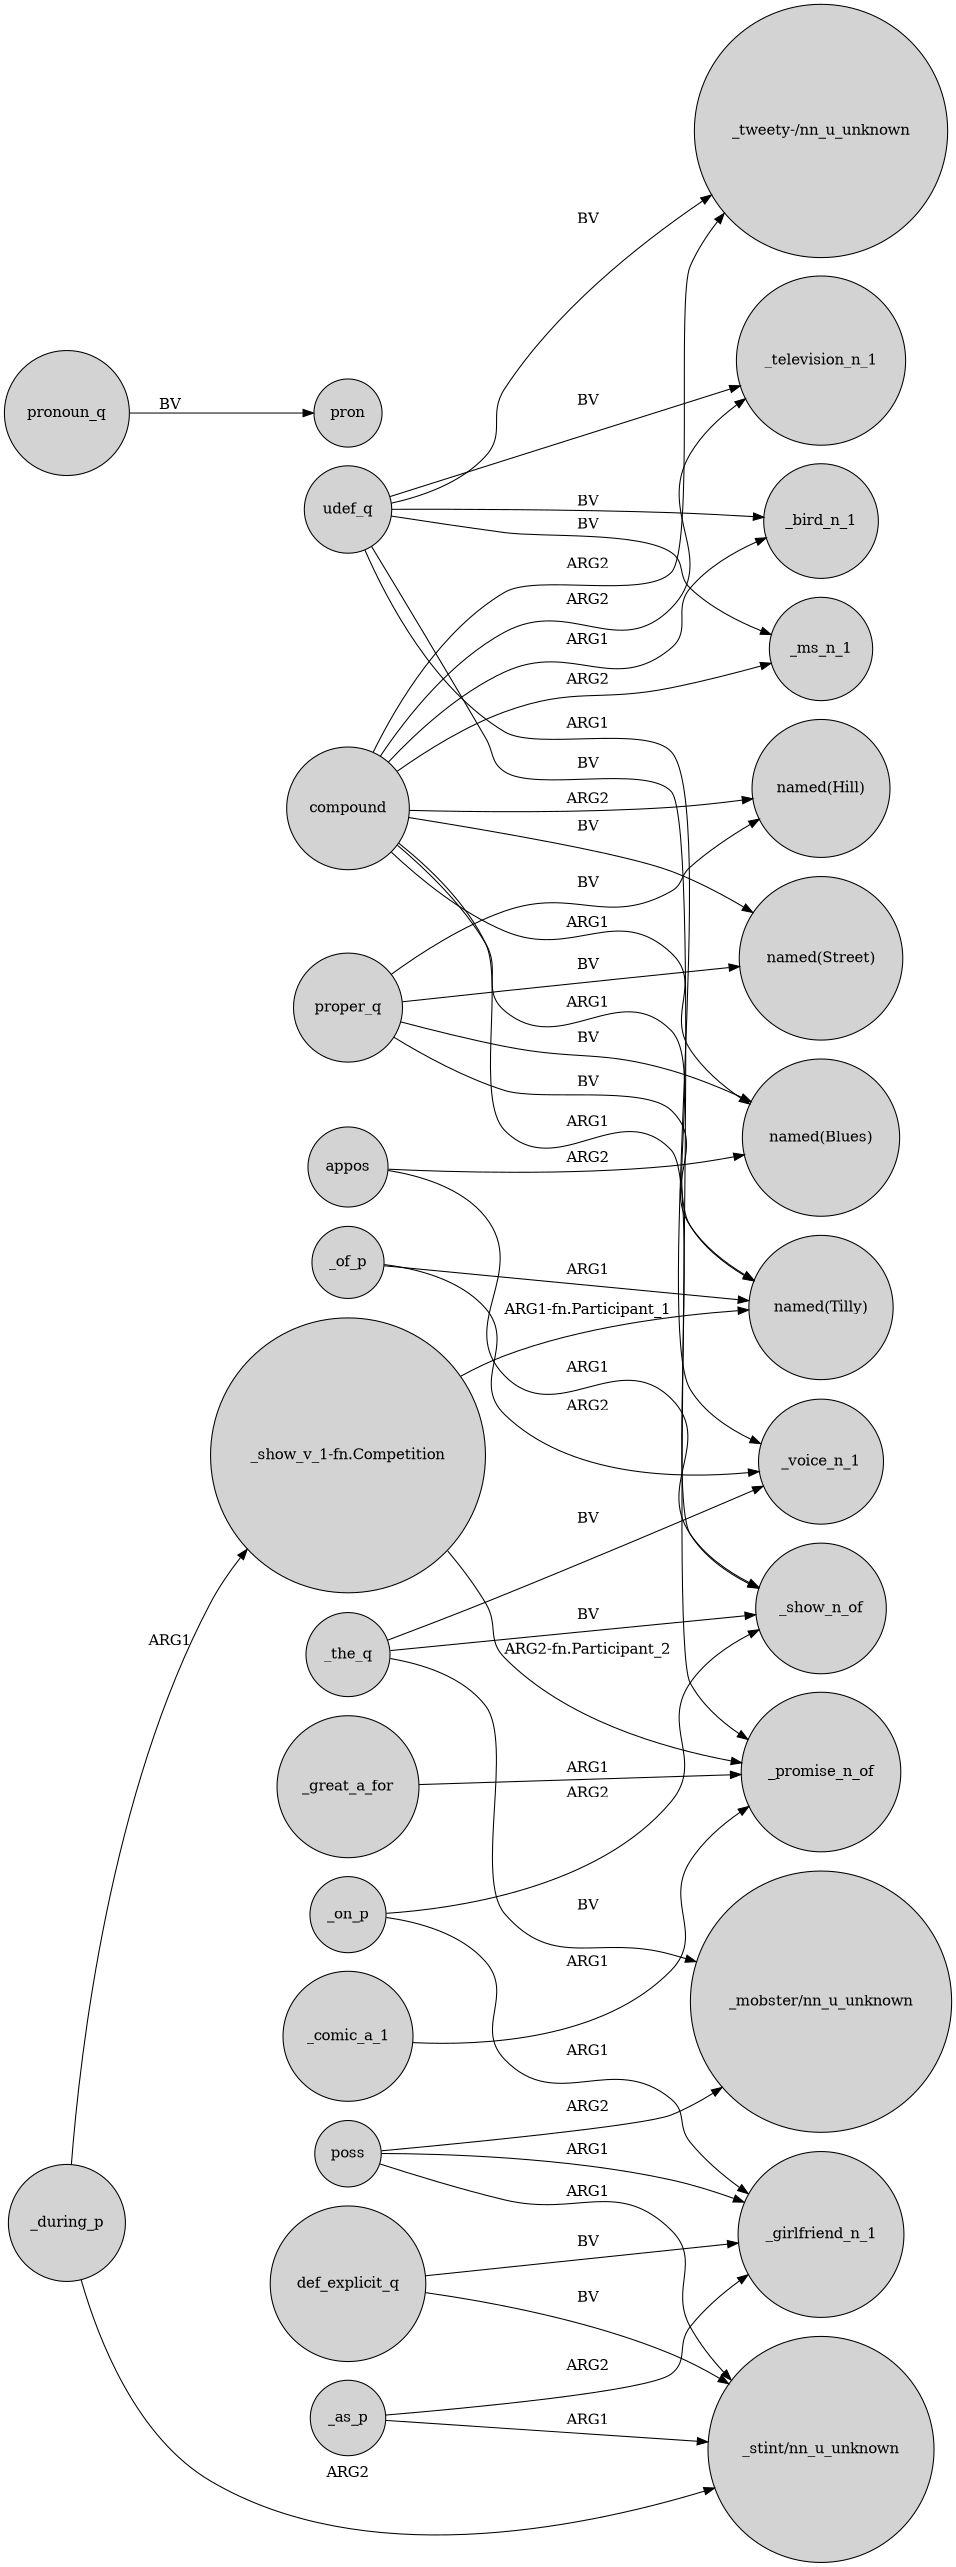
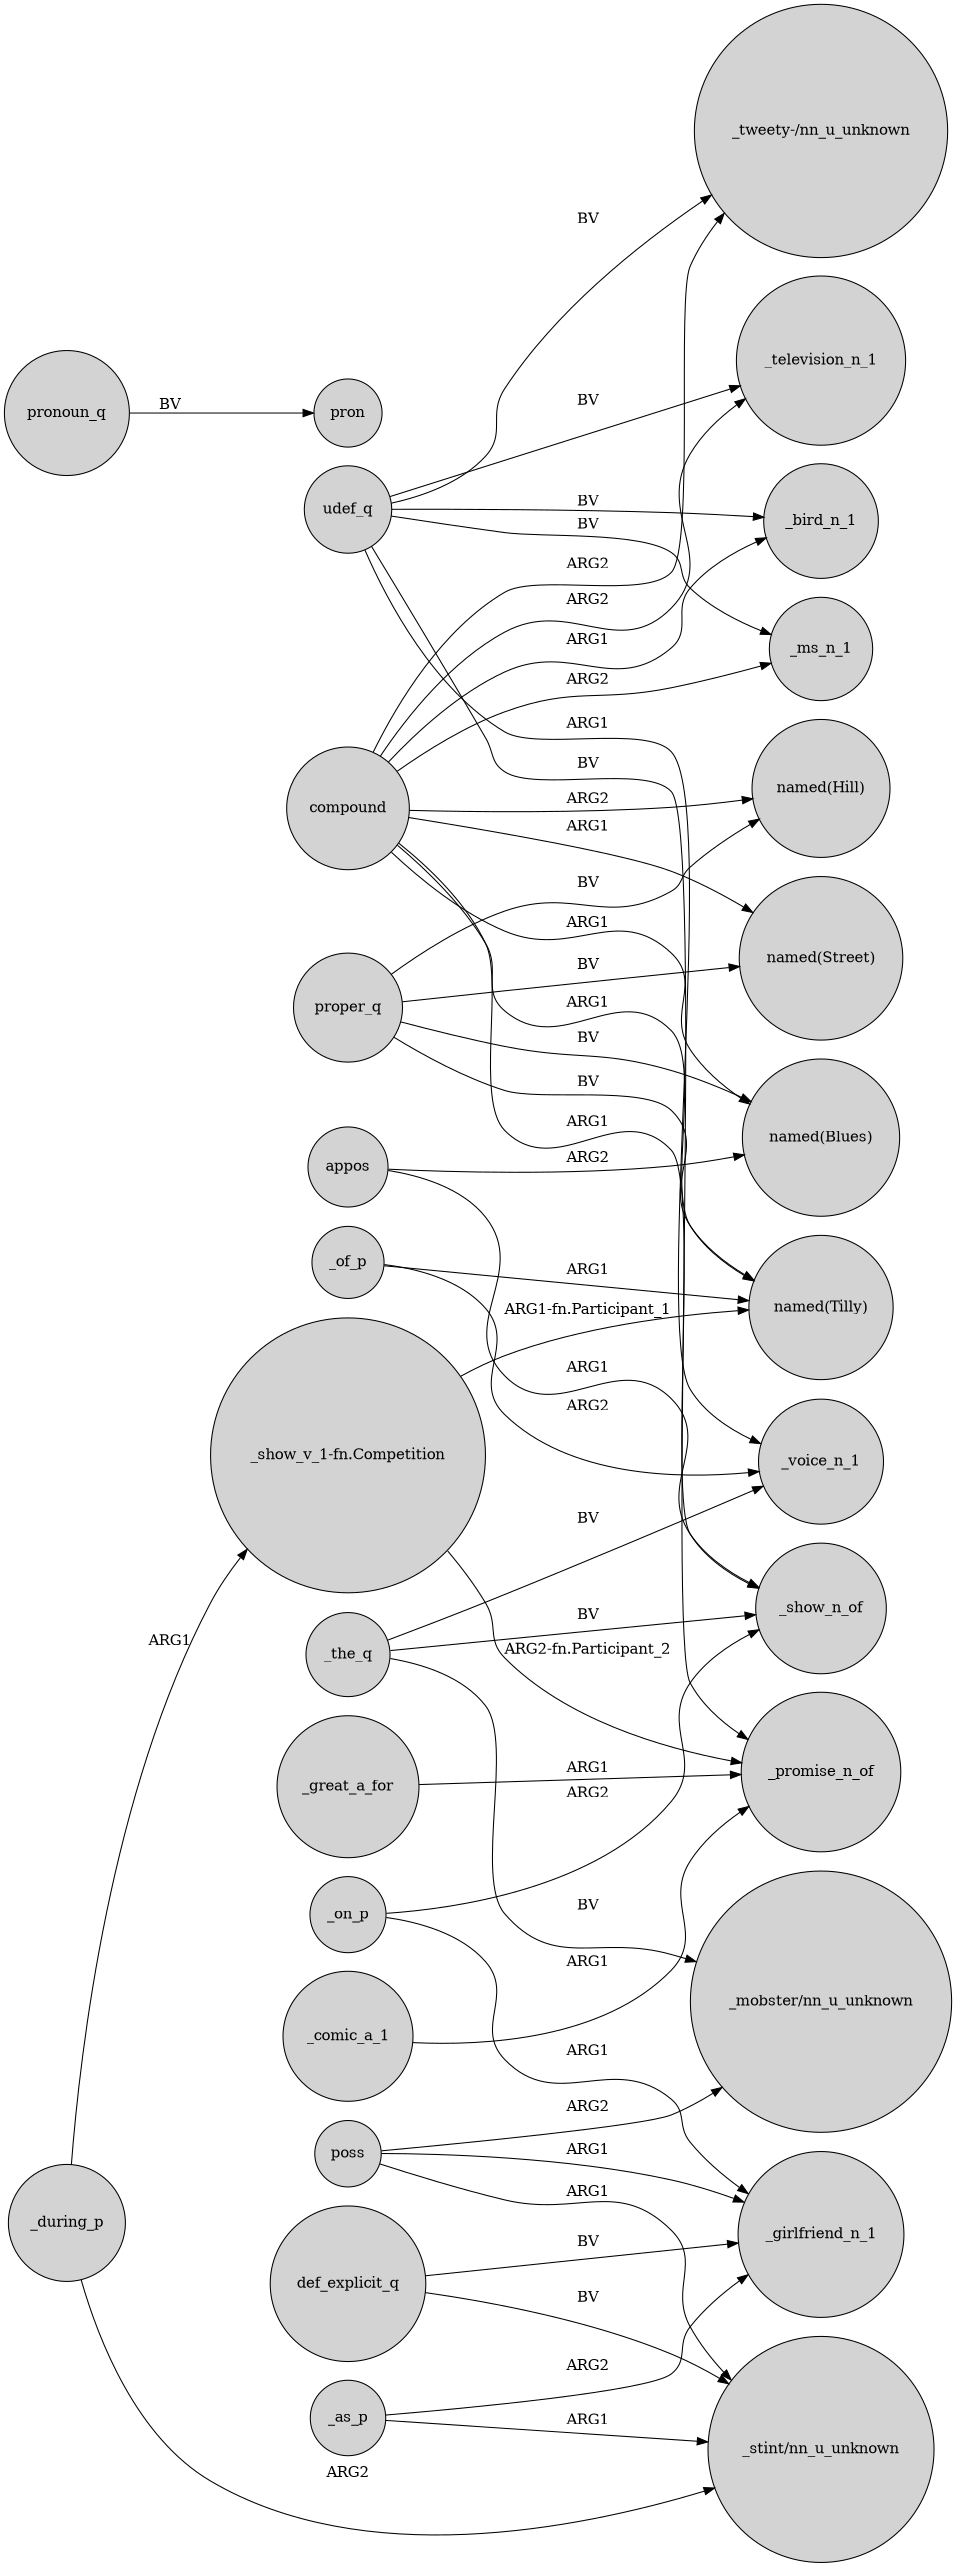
edge "compound" -> "named(Street)": label "BV" -> "ARG1"
